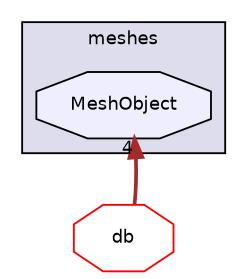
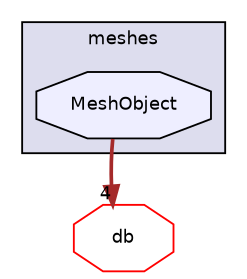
edge "db" -> "MeshObject": reversed
